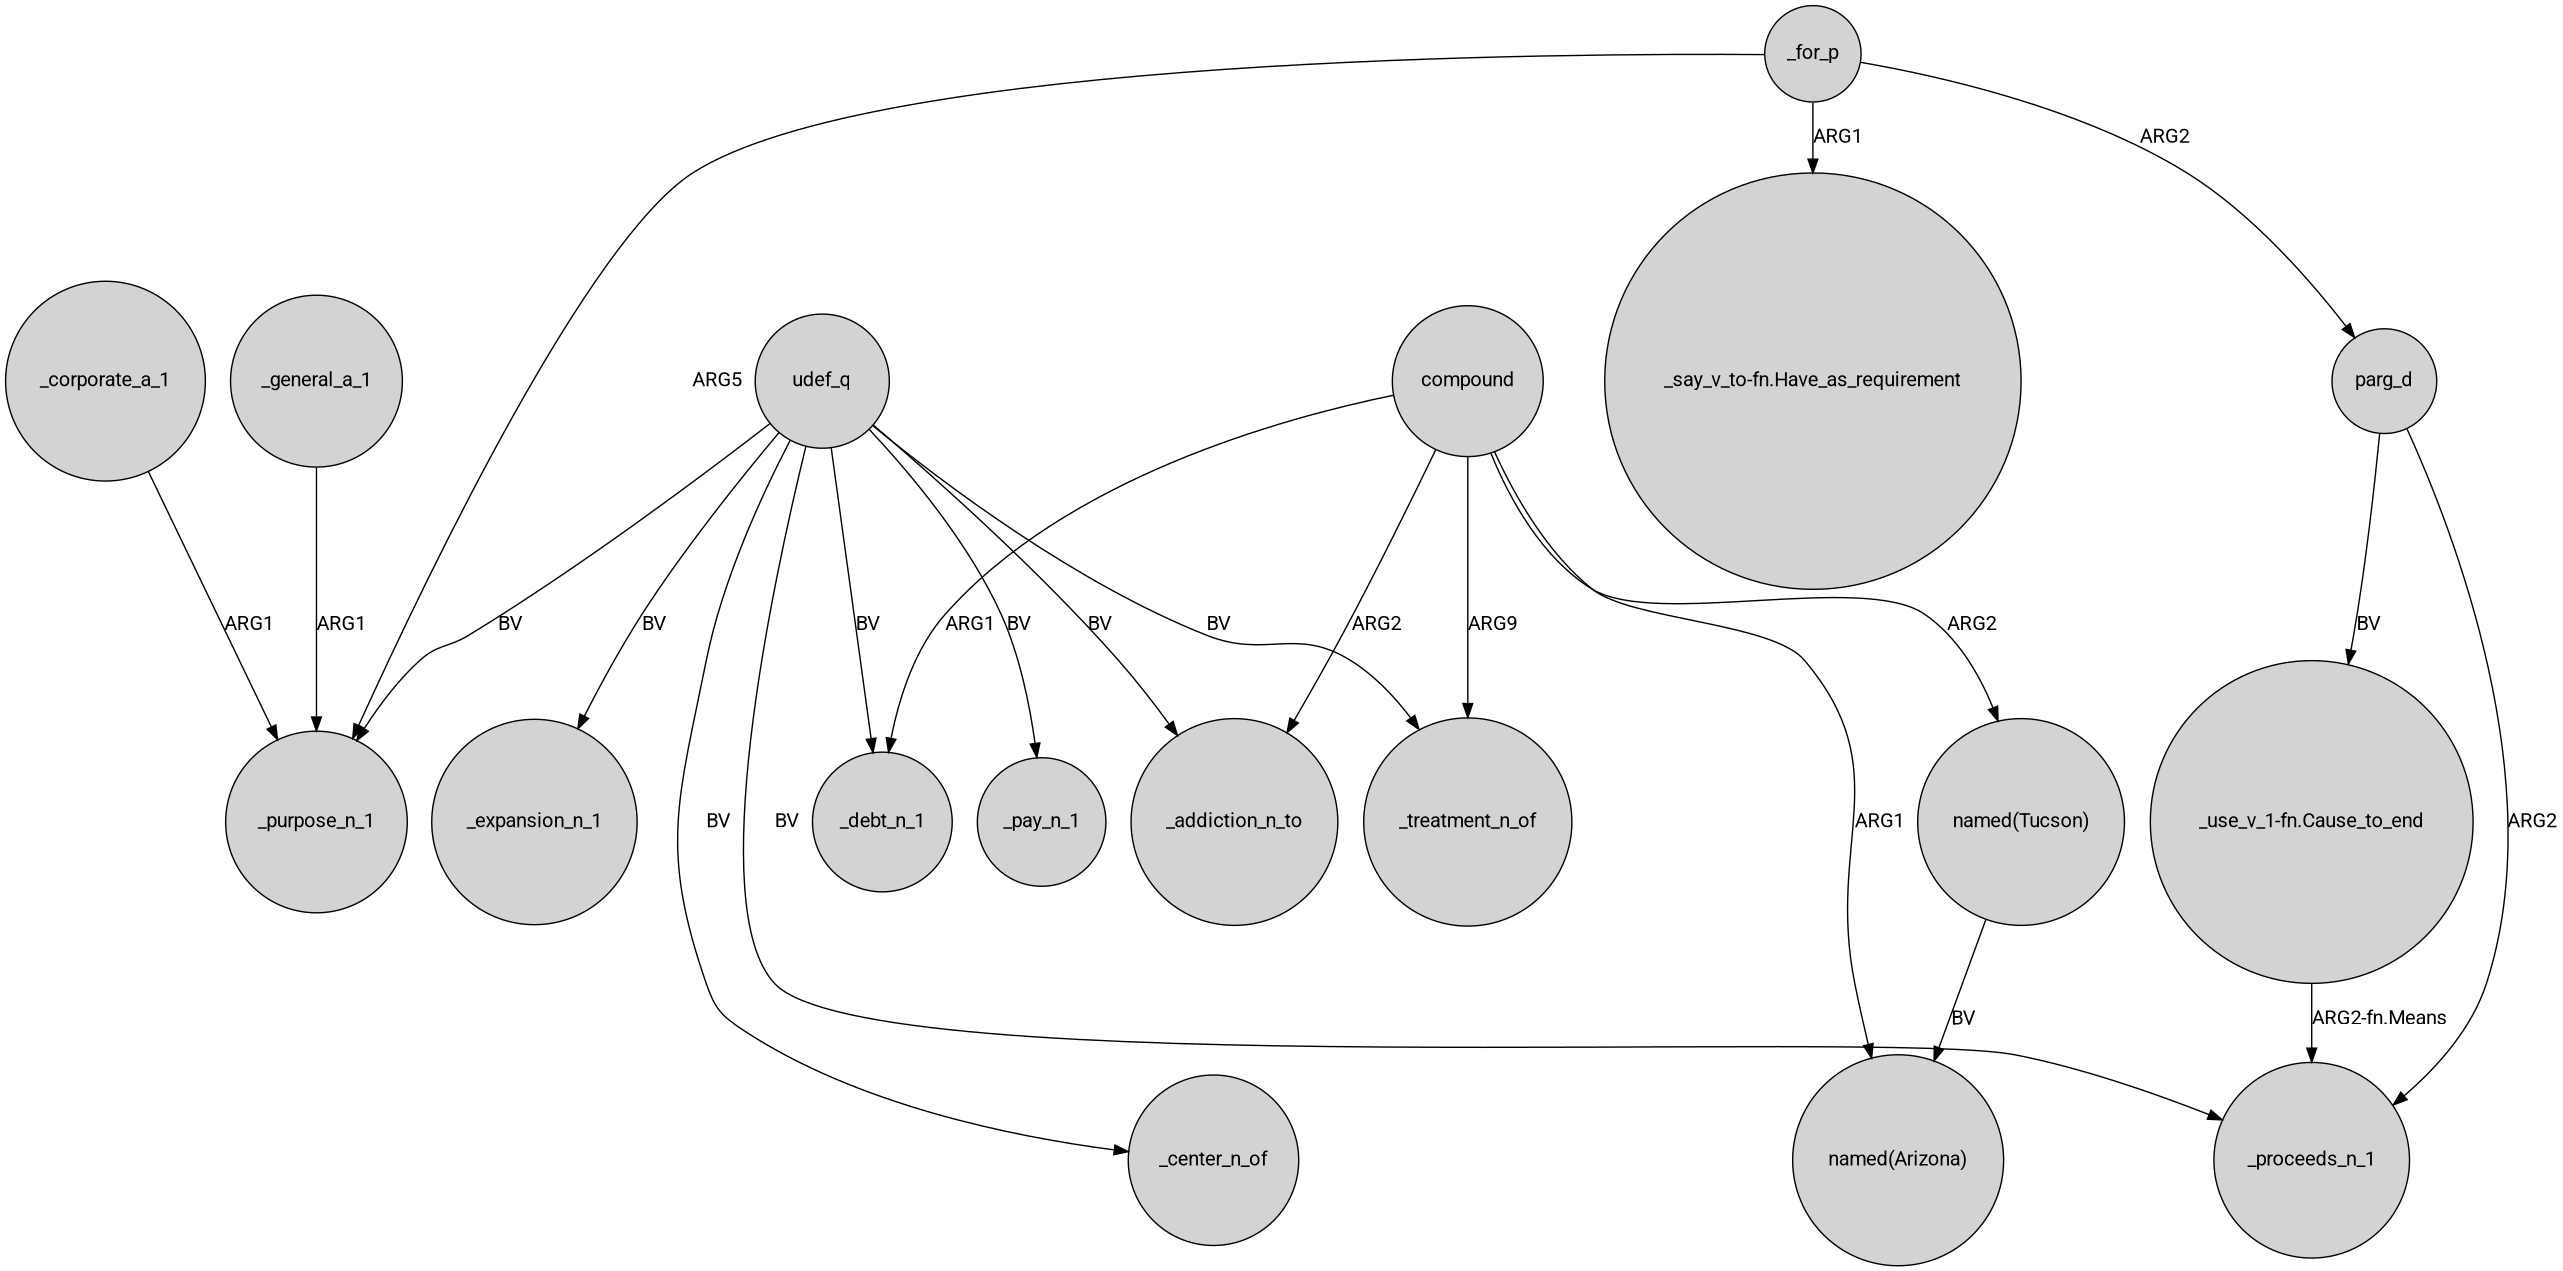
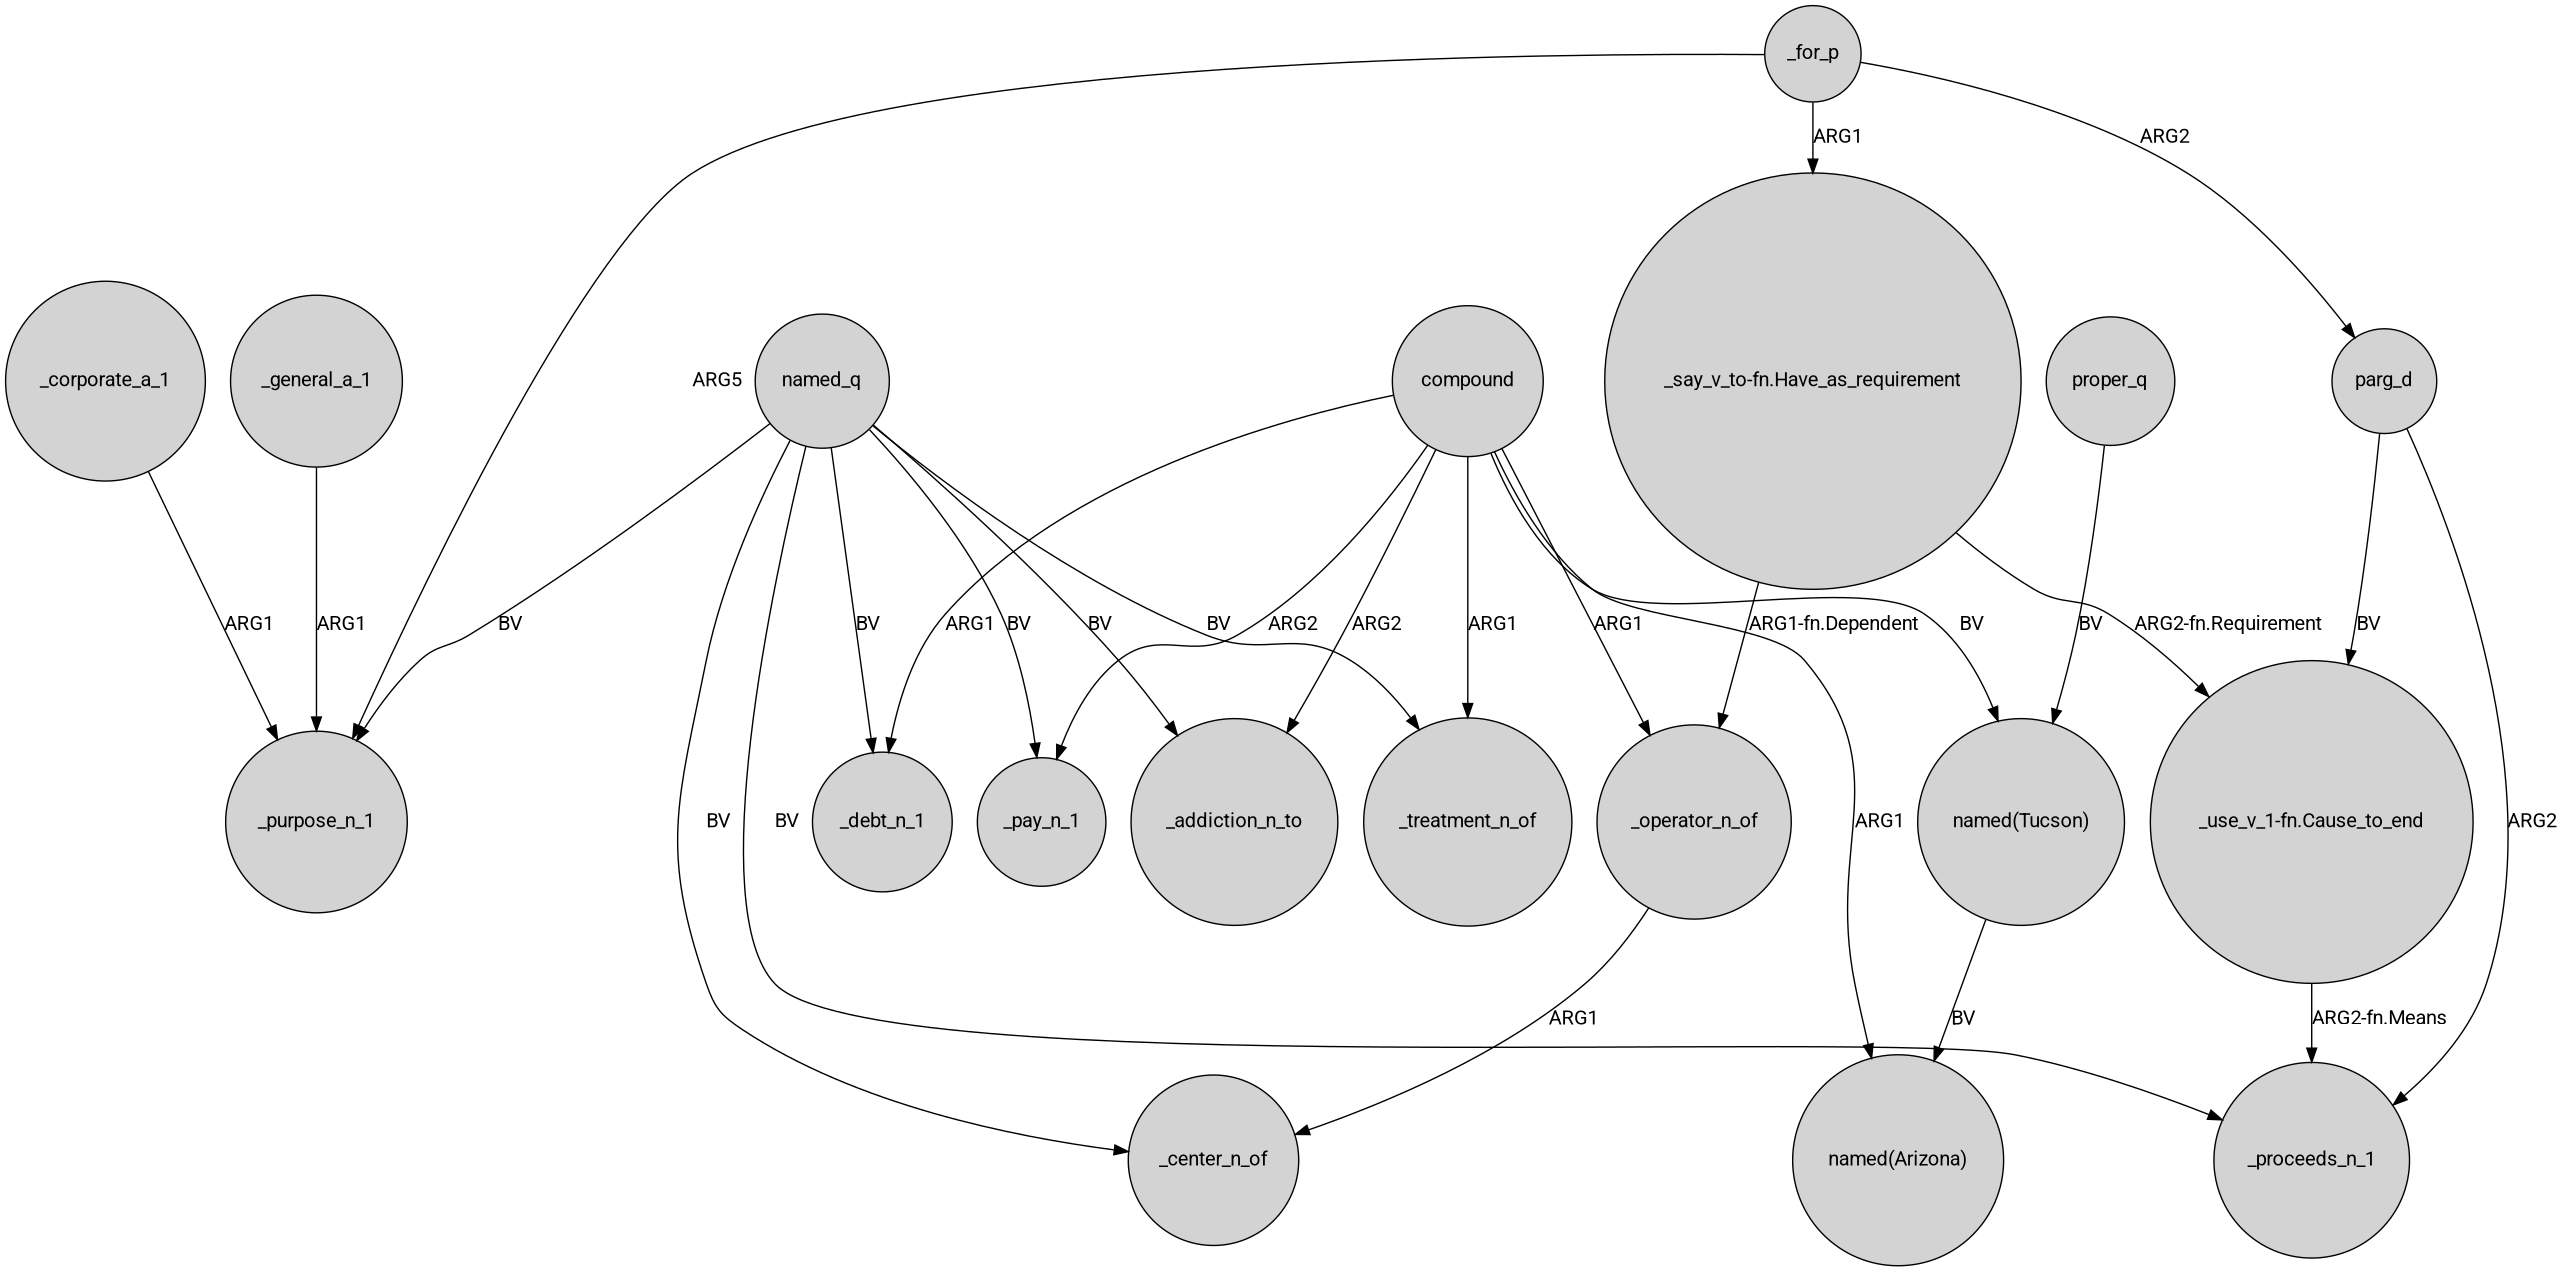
node "udef_q": label "udef_q" -> "named_q"
node "proper_q": added
edge "_say_v_to-fn.Have_as_requirement" -> "_use_v_1-fn.Cause_to_end": added, label "ARG2-fn.Requirement"
edge "compound" -> "_pay_n_1": added, label "ARG2"
edge "compound" -> "_treatment_n_of": label "ARG9" -> "ARG1"
edge "compound" -> "named(Tucson)": label "ARG2" -> "BV"
node "_expansion_n_1": removed
node "_operator_n_of": added
